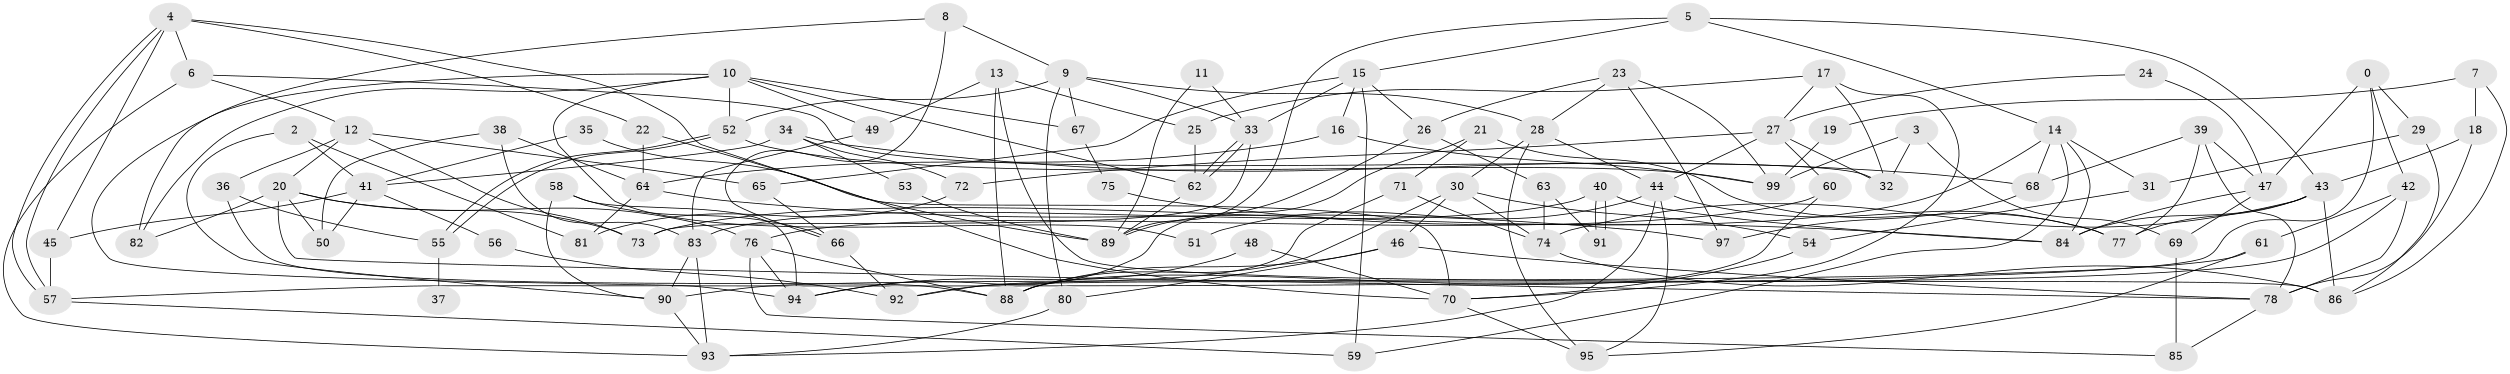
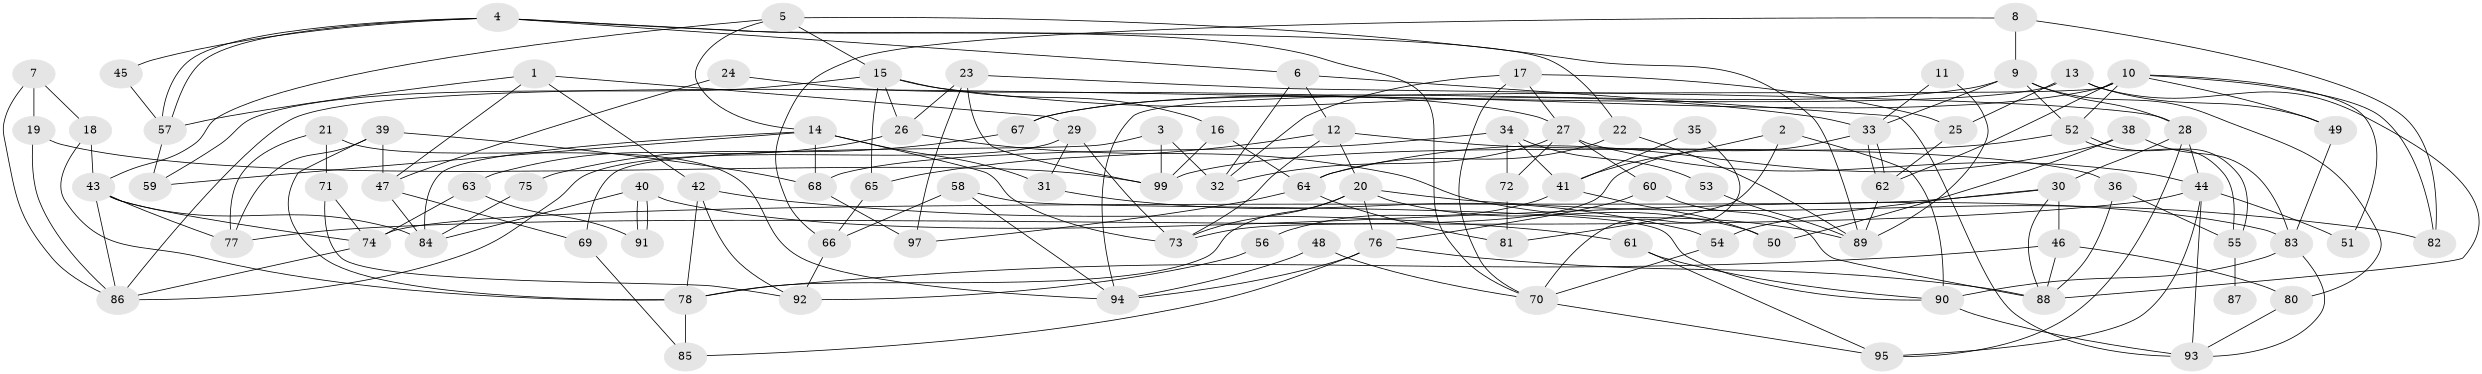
node "0": label "0" -> "1"
edge "29" -- "73": added
edge "41" -- "45": removed
edge "19" -- "86": added
node "37": label "37" -> "87"
